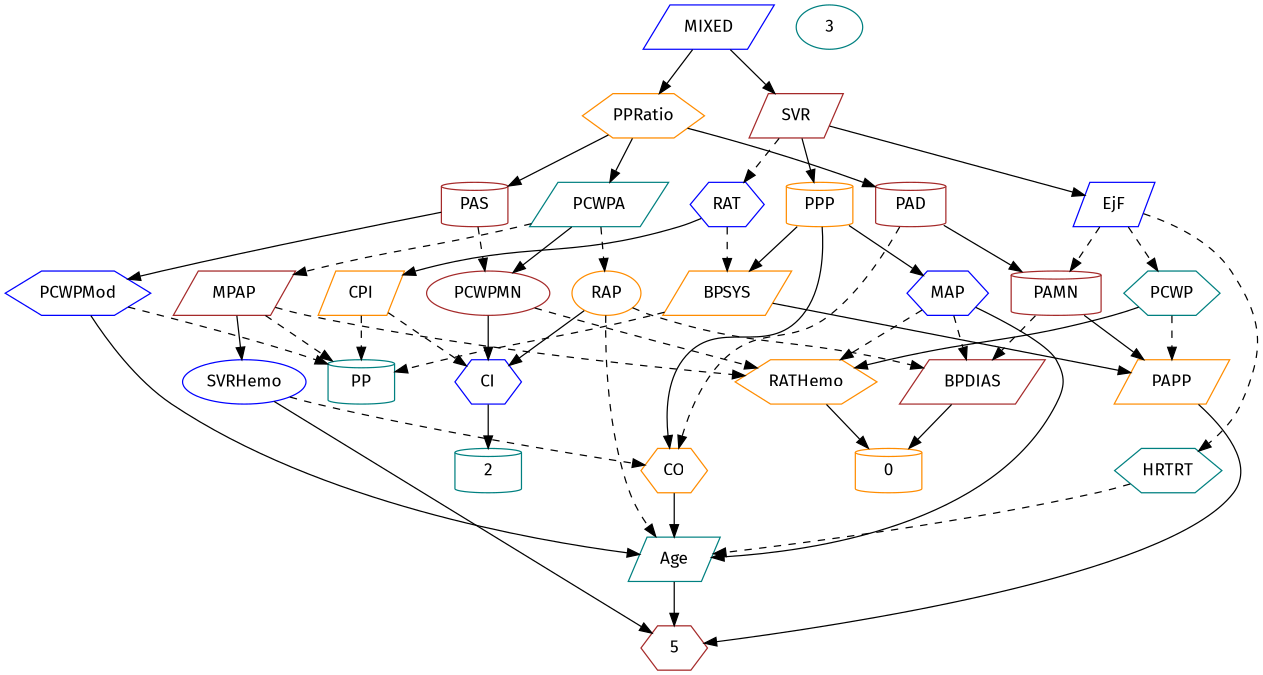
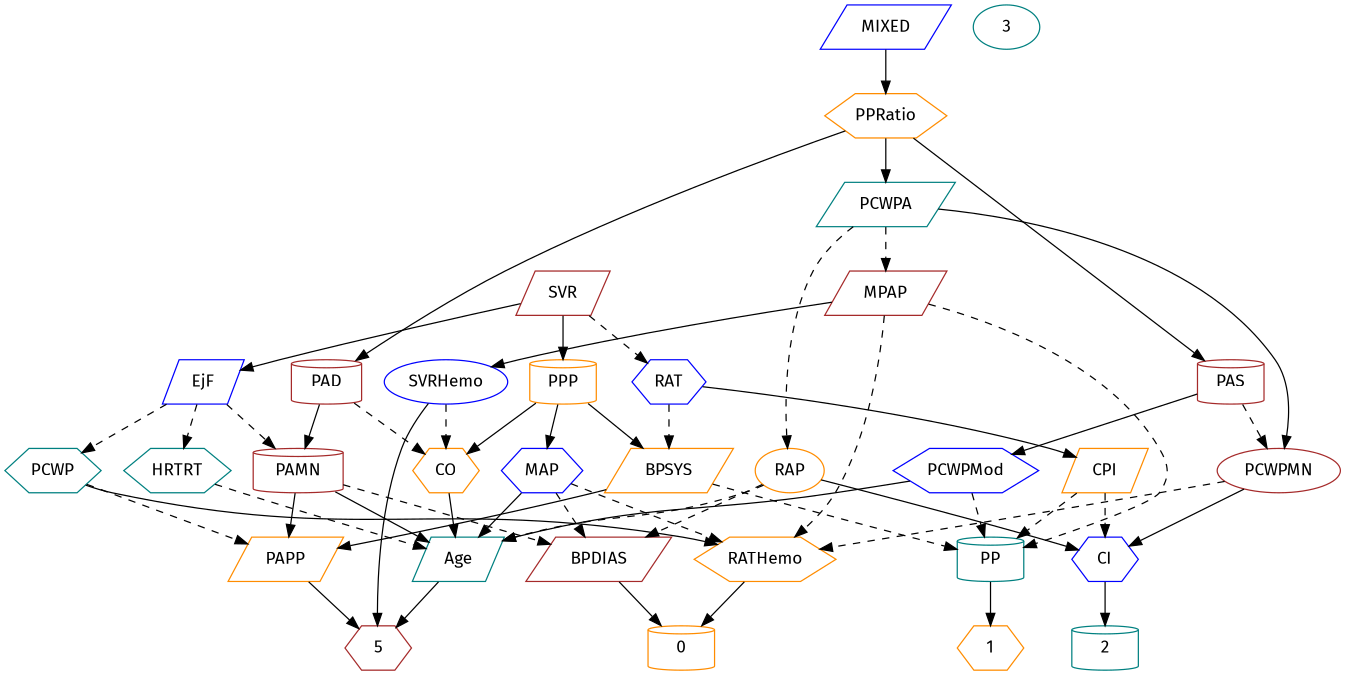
edge "MIXED" -> "SVR": removed
edge "PAMN" -> "Age": added
node "1": added
